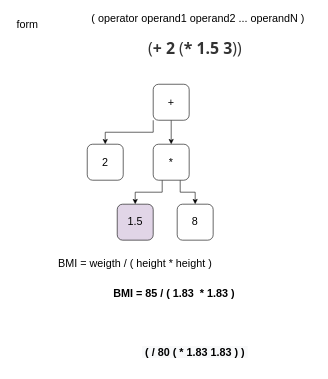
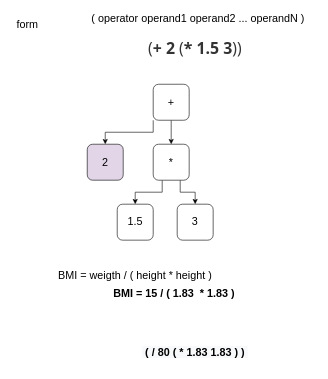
node "2": fillcolor #ffffff -> #e1d5e7
node "1.5": fillcolor #e1d5e7 -> #ffffff
node "8": label "8" -> "3"
node "BMI = weigth / ( height * height )": moved (135, 264) -> (135, 276)
node "BMI = 85 / ( 1.83 * 1.83 )": label "BMI = 85 / ( 1.83 * 1.83 )" -> "BMI = 15 / ( 1.83 * 1.83 )"
